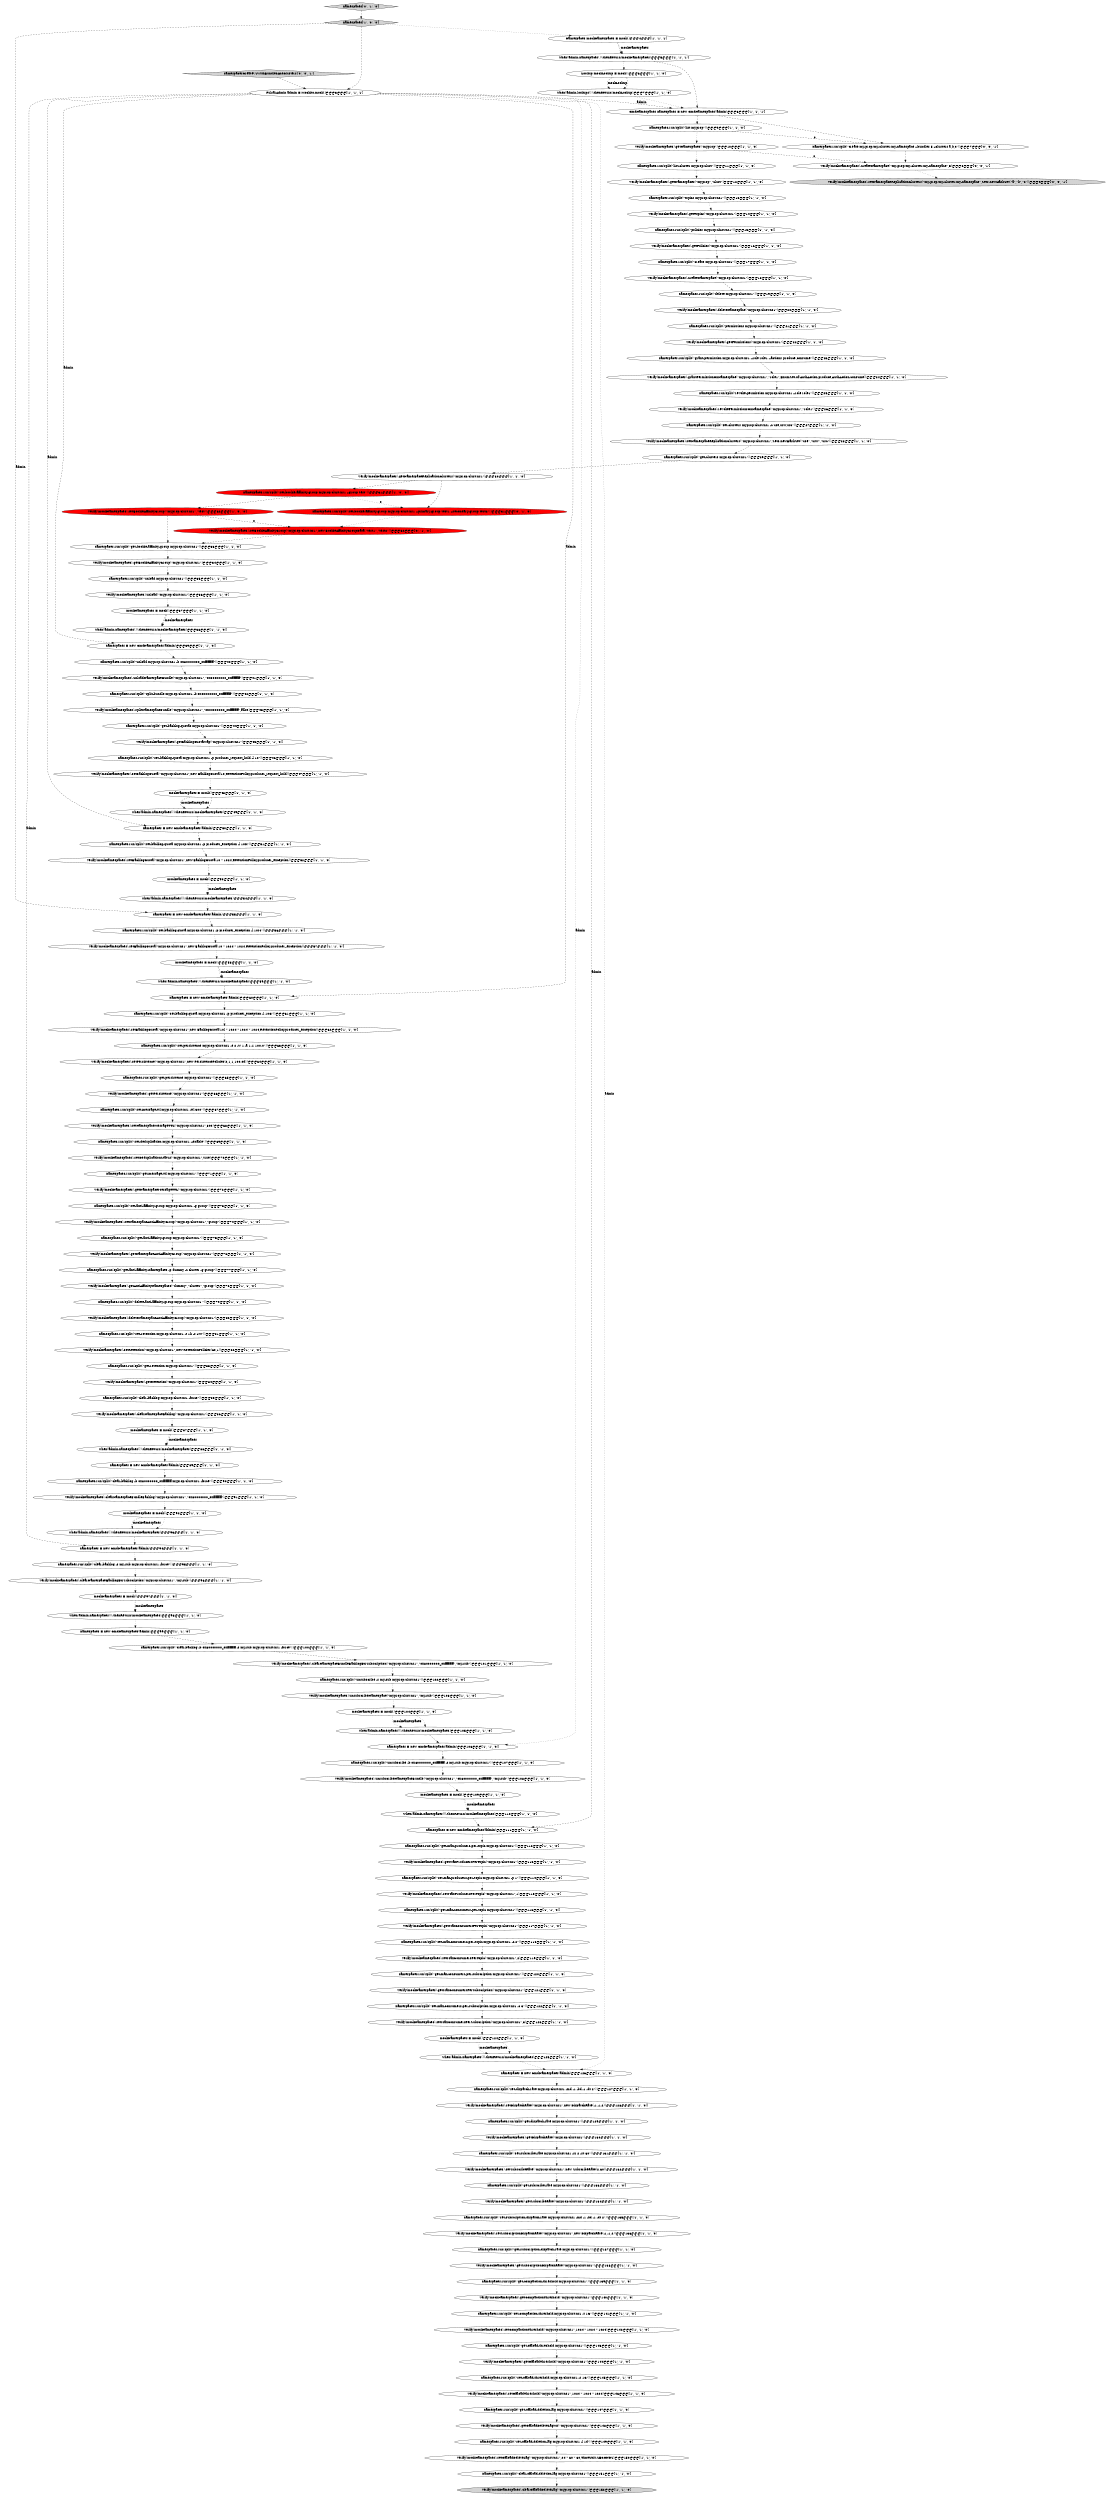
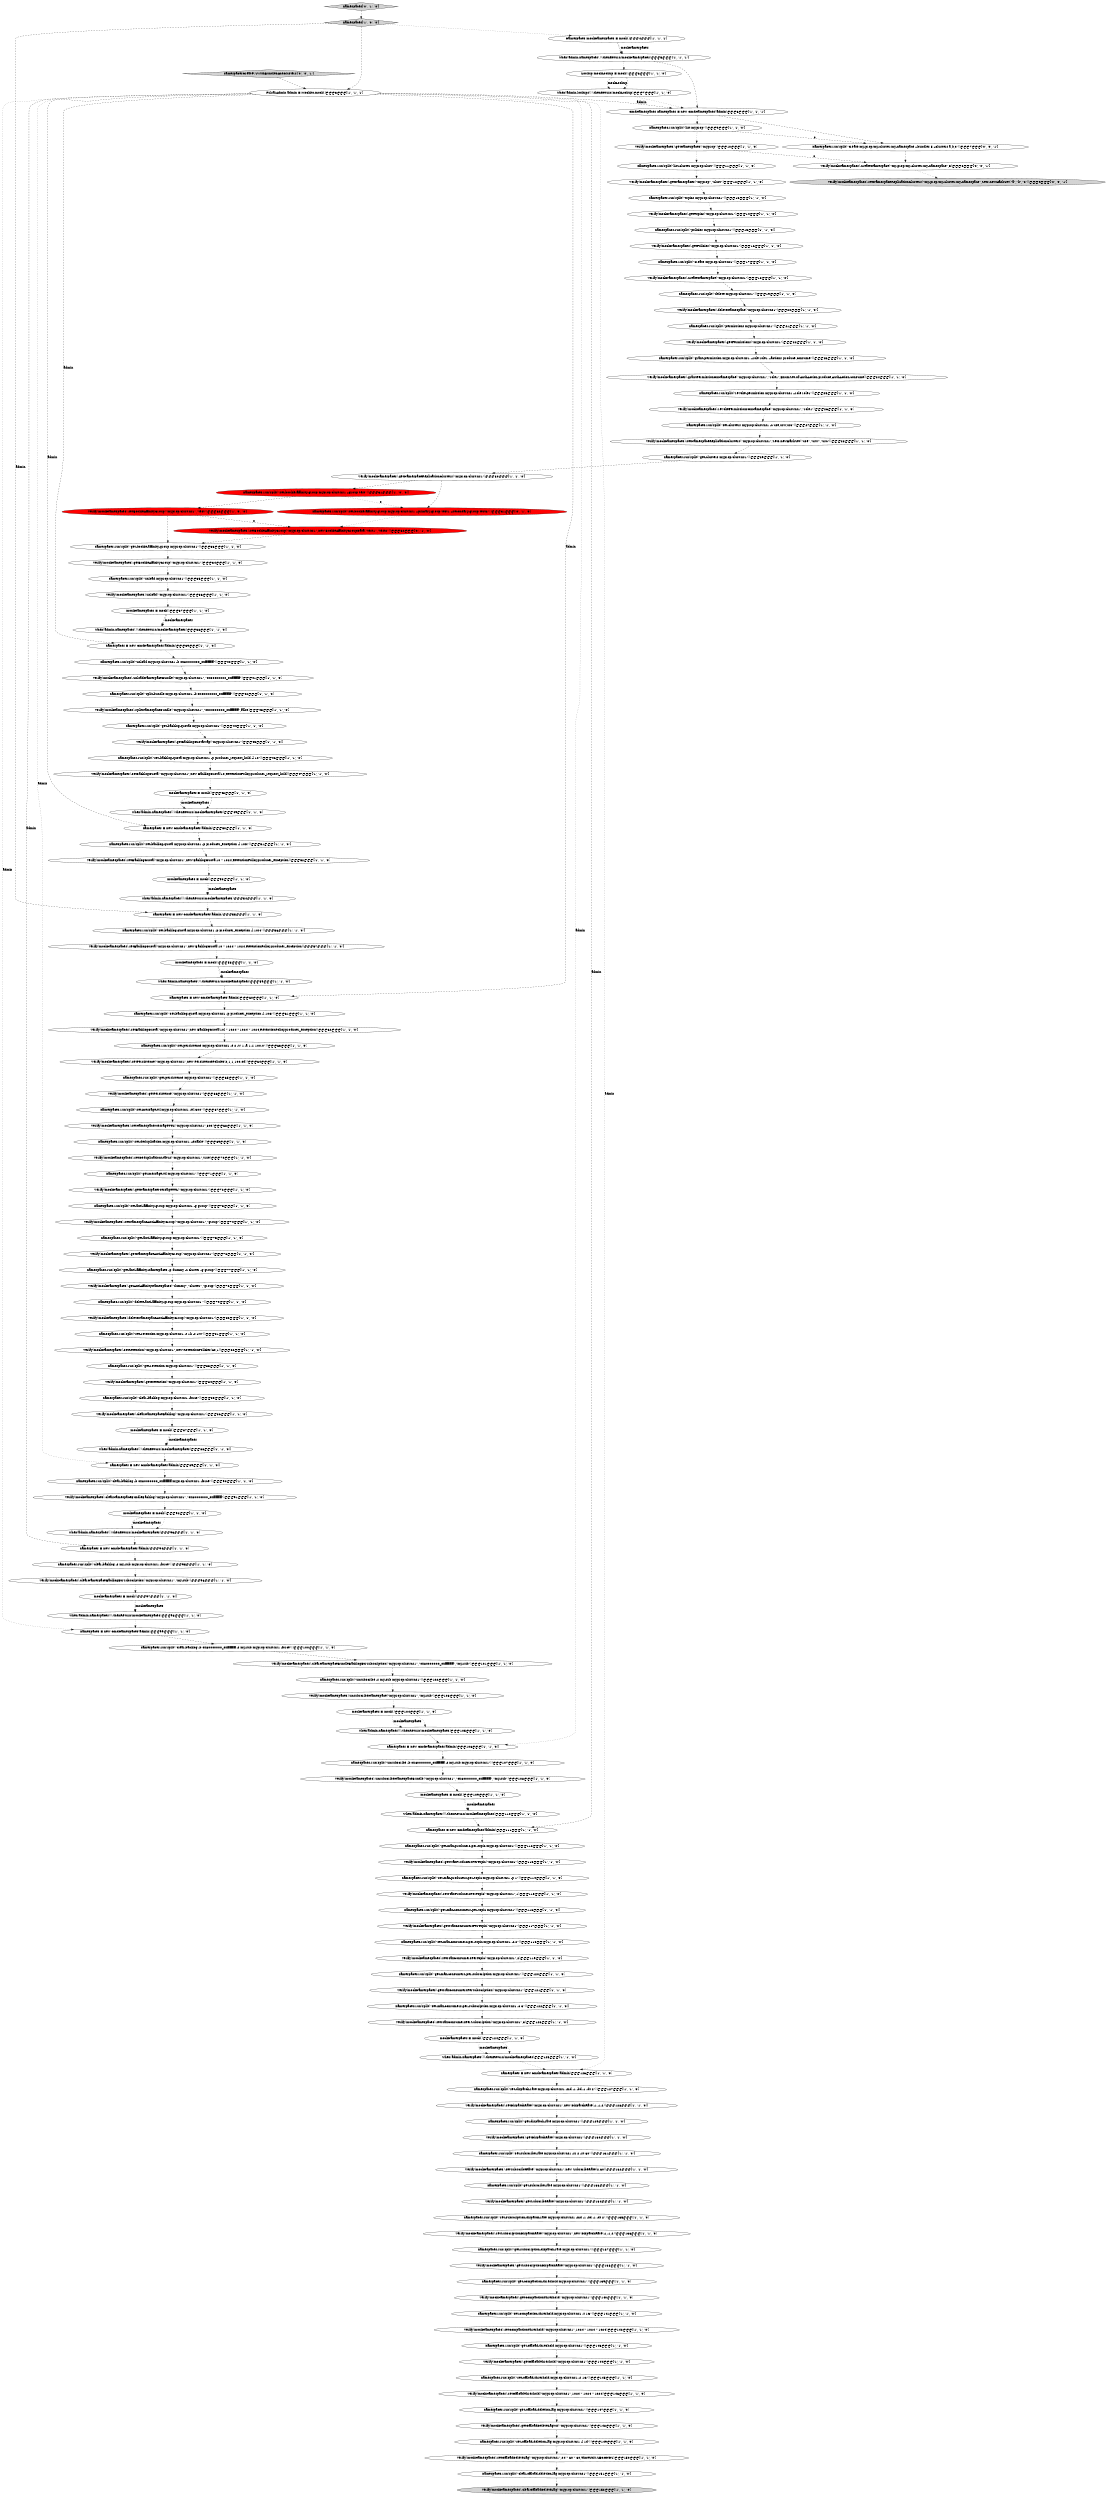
edge "PulsarAdmin admin = Mockito.mock()@@@3@@@['1', '1', '1']" -> "namespaces = new CmdNamespaces(admin)@@@89@@@['1', '1', '0']": added, label "admin"
edge "PulsarAdmin admin = Mockito.mock()@@@3@@@['1', '1', '1']" -> "namespaces = new CmdNamespaces(admin)@@@99@@@['1', '1', '0']": added, label "admin"
